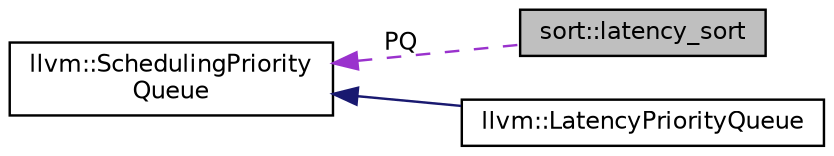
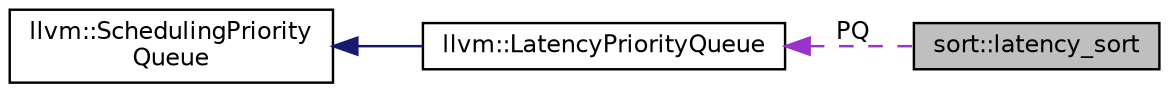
edge "sort::latency_sort" -> "llvm::SchedulingPriority Queue": now "sort::latency_sort" -> "llvm::LatencyPriorityQueue"
